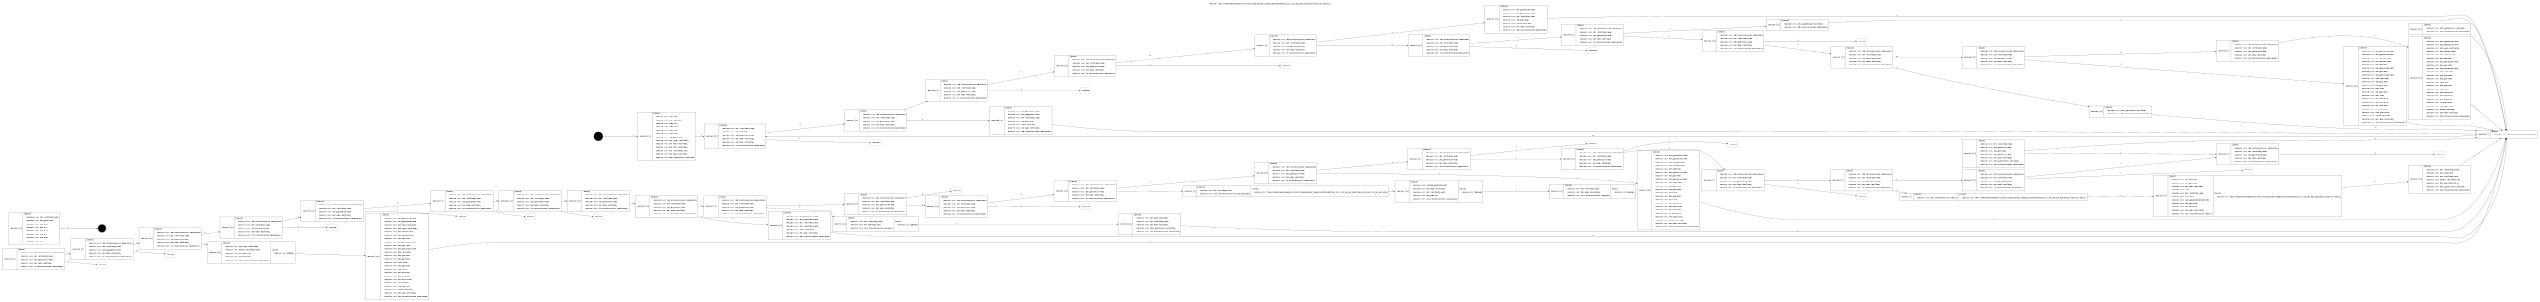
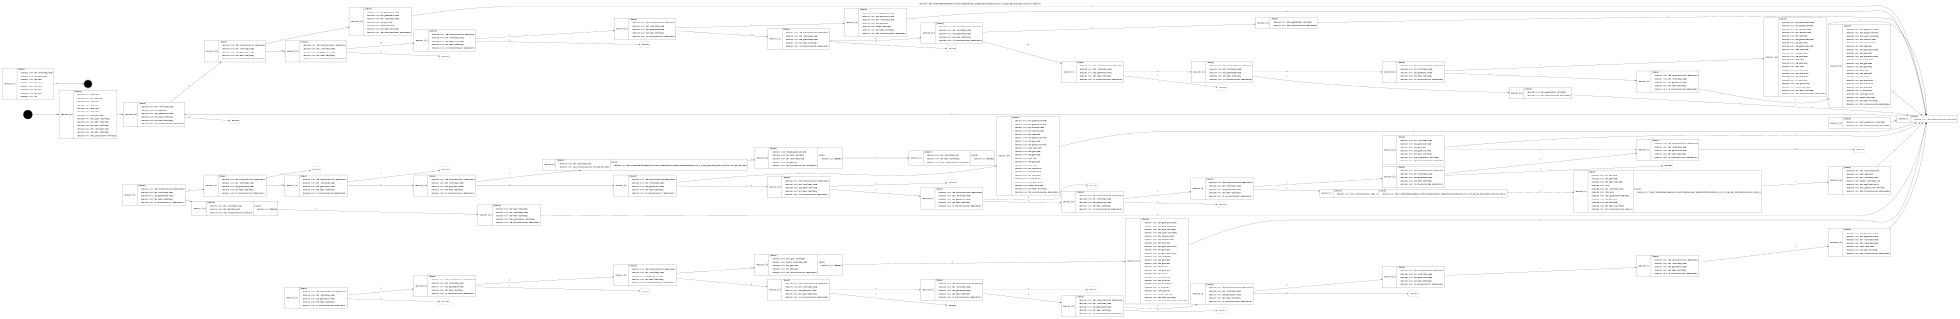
edge "0x4015ec [25]" -> "0x401605 [25]": removed, label "5"
